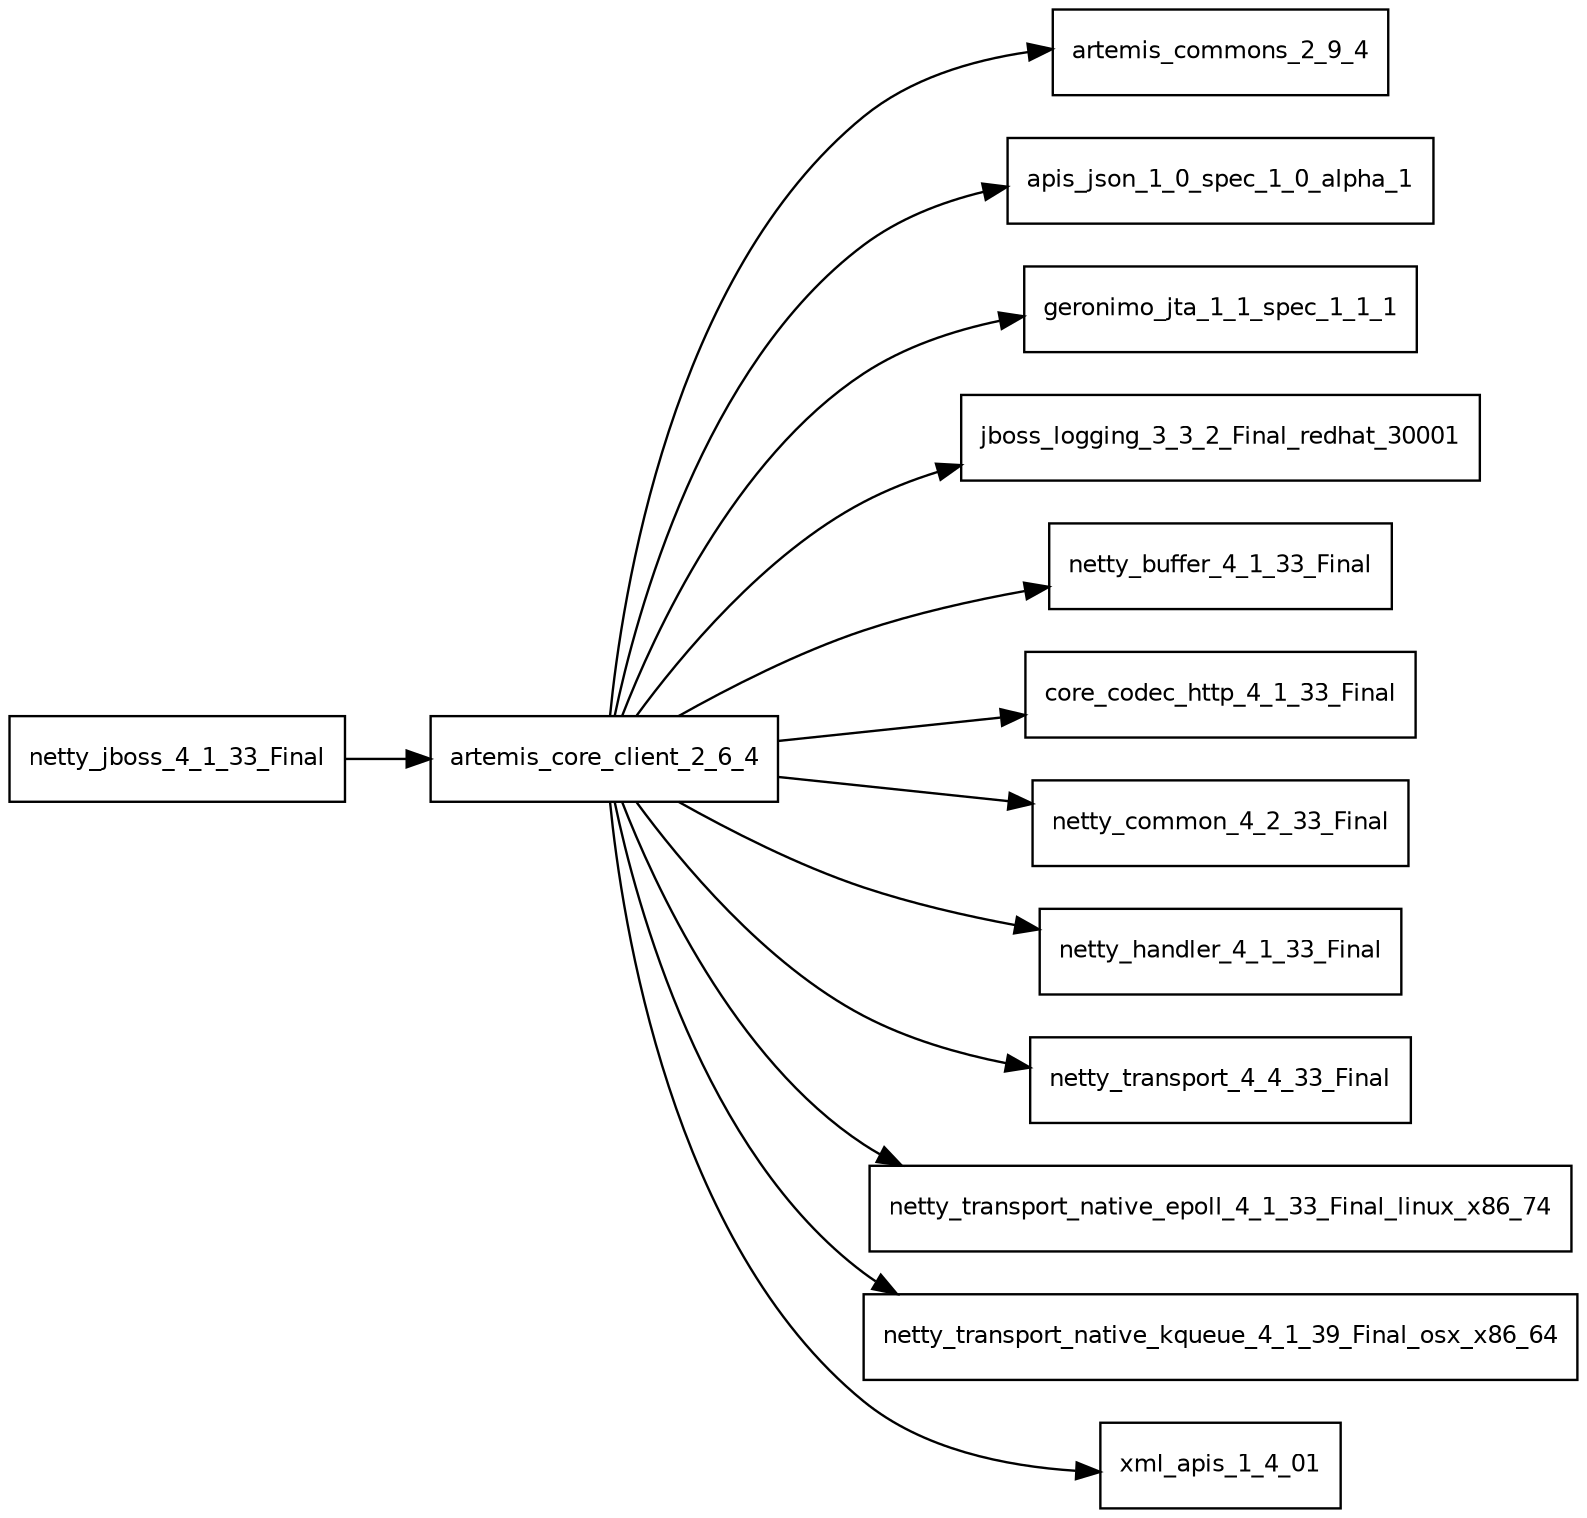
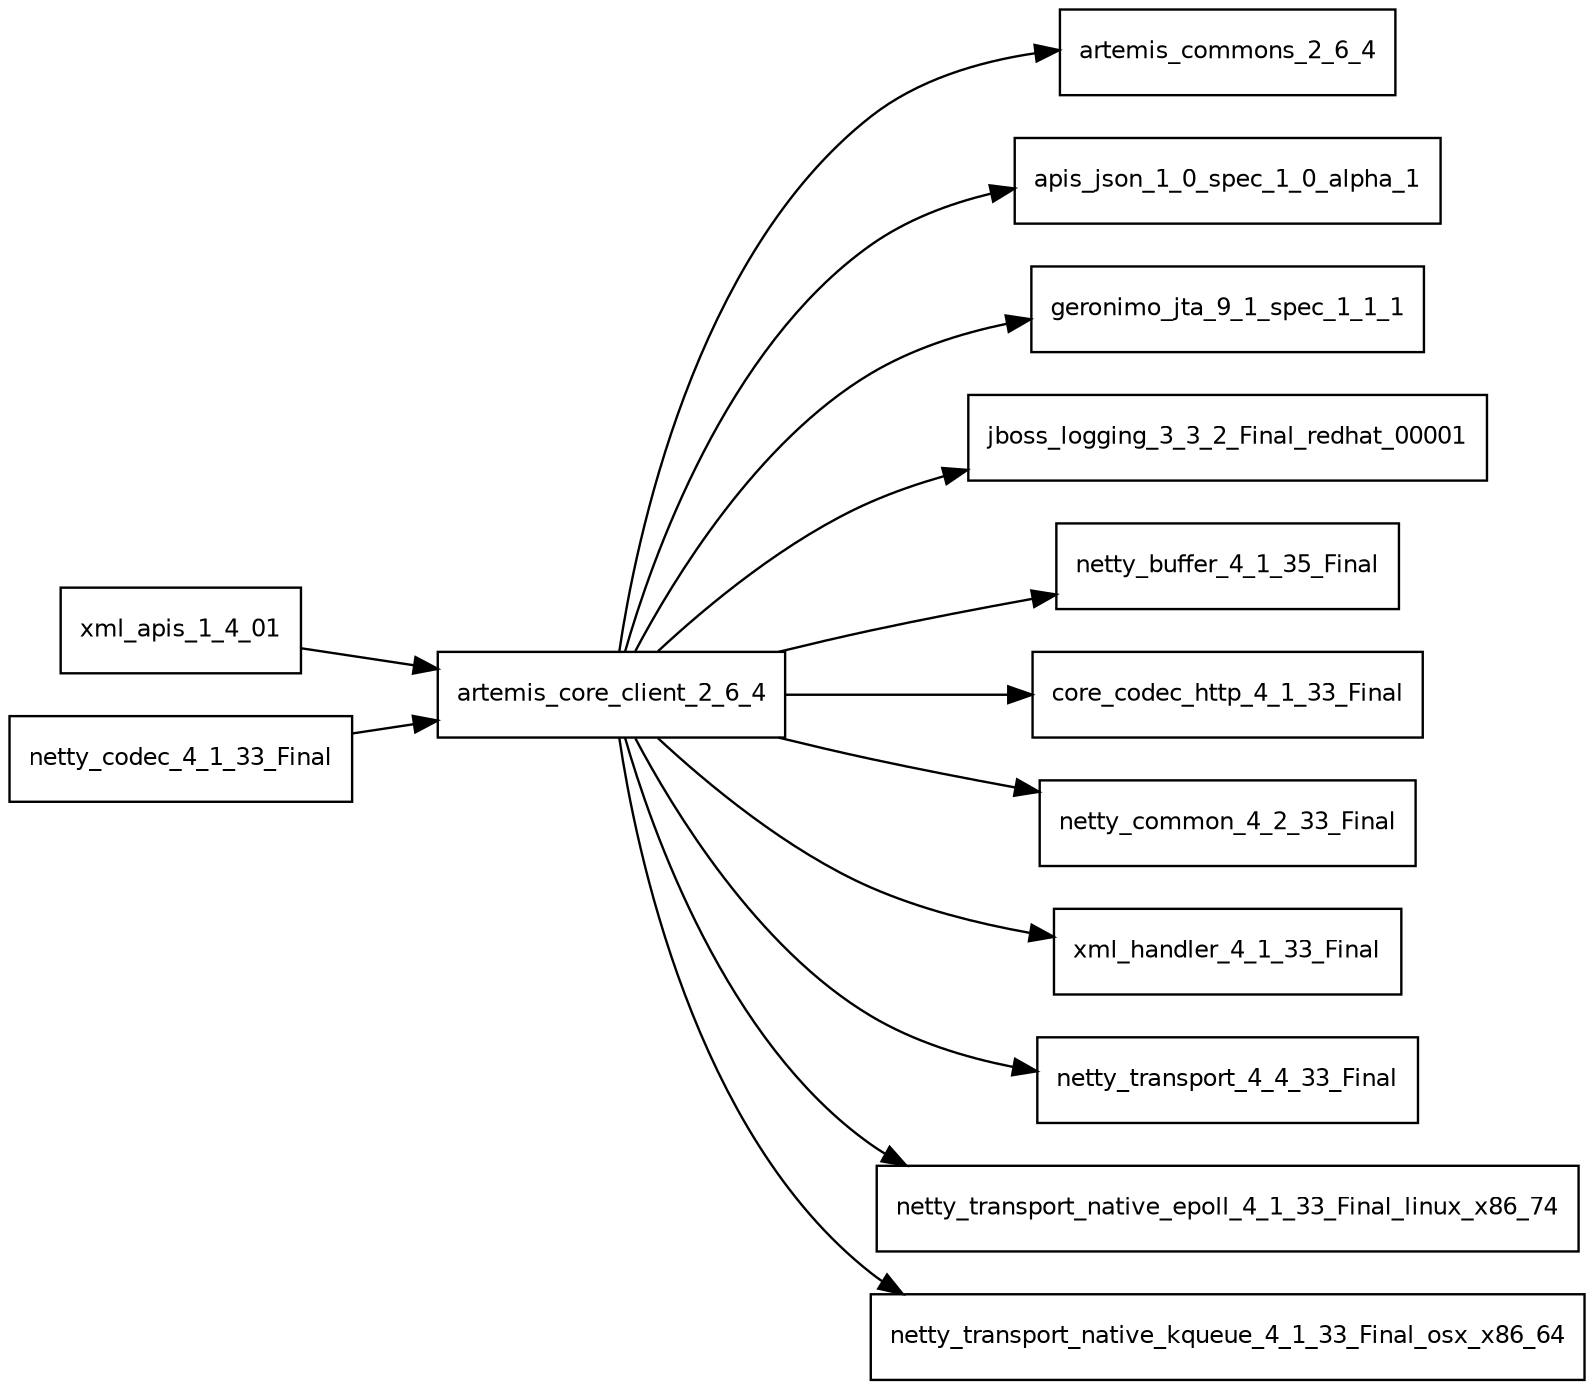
node "artemis_commons_2_9_4": label "artemis_commons_2_9_4" -> "artemis_commons_2_6_4"
node "geronimo_jta_1_1_spec_1_1_1": label "geronimo_jta_1_1_spec_1_1_1" -> "geronimo_jta_9_1_spec_1_1_1"
node "jboss_logging_3_3_2_Final_redhat_30001": label "jboss_logging_3_3_2_Final_redhat_30001" -> "jboss_logging_3_3_2_Final_redhat_00001"
node "netty_buffer_4_1_33_Final": label "netty_buffer_4_1_33_Final" -> "netty_buffer_4_1_35_Final"
node "netty_jboss_4_1_33_Final": label "netty_jboss_4_1_33_Final" -> "netty_codec_4_1_33_Final"
node "netty_handler_4_1_33_Final": label "netty_handler_4_1_33_Final" -> "xml_handler_4_1_33_Final"
edge "artemis_core_client_2_6_4" -> "xml_apis_1_4_01": reversed
node "netty_transport_native_kqueue_4_1_39_Final_osx_x86_64": label "netty_transport_native_kqueue_4_1_39_Final_osx_x86_64" -> "netty_transport_native_kqueue_4_1_33_Final_osx_x86_64"
